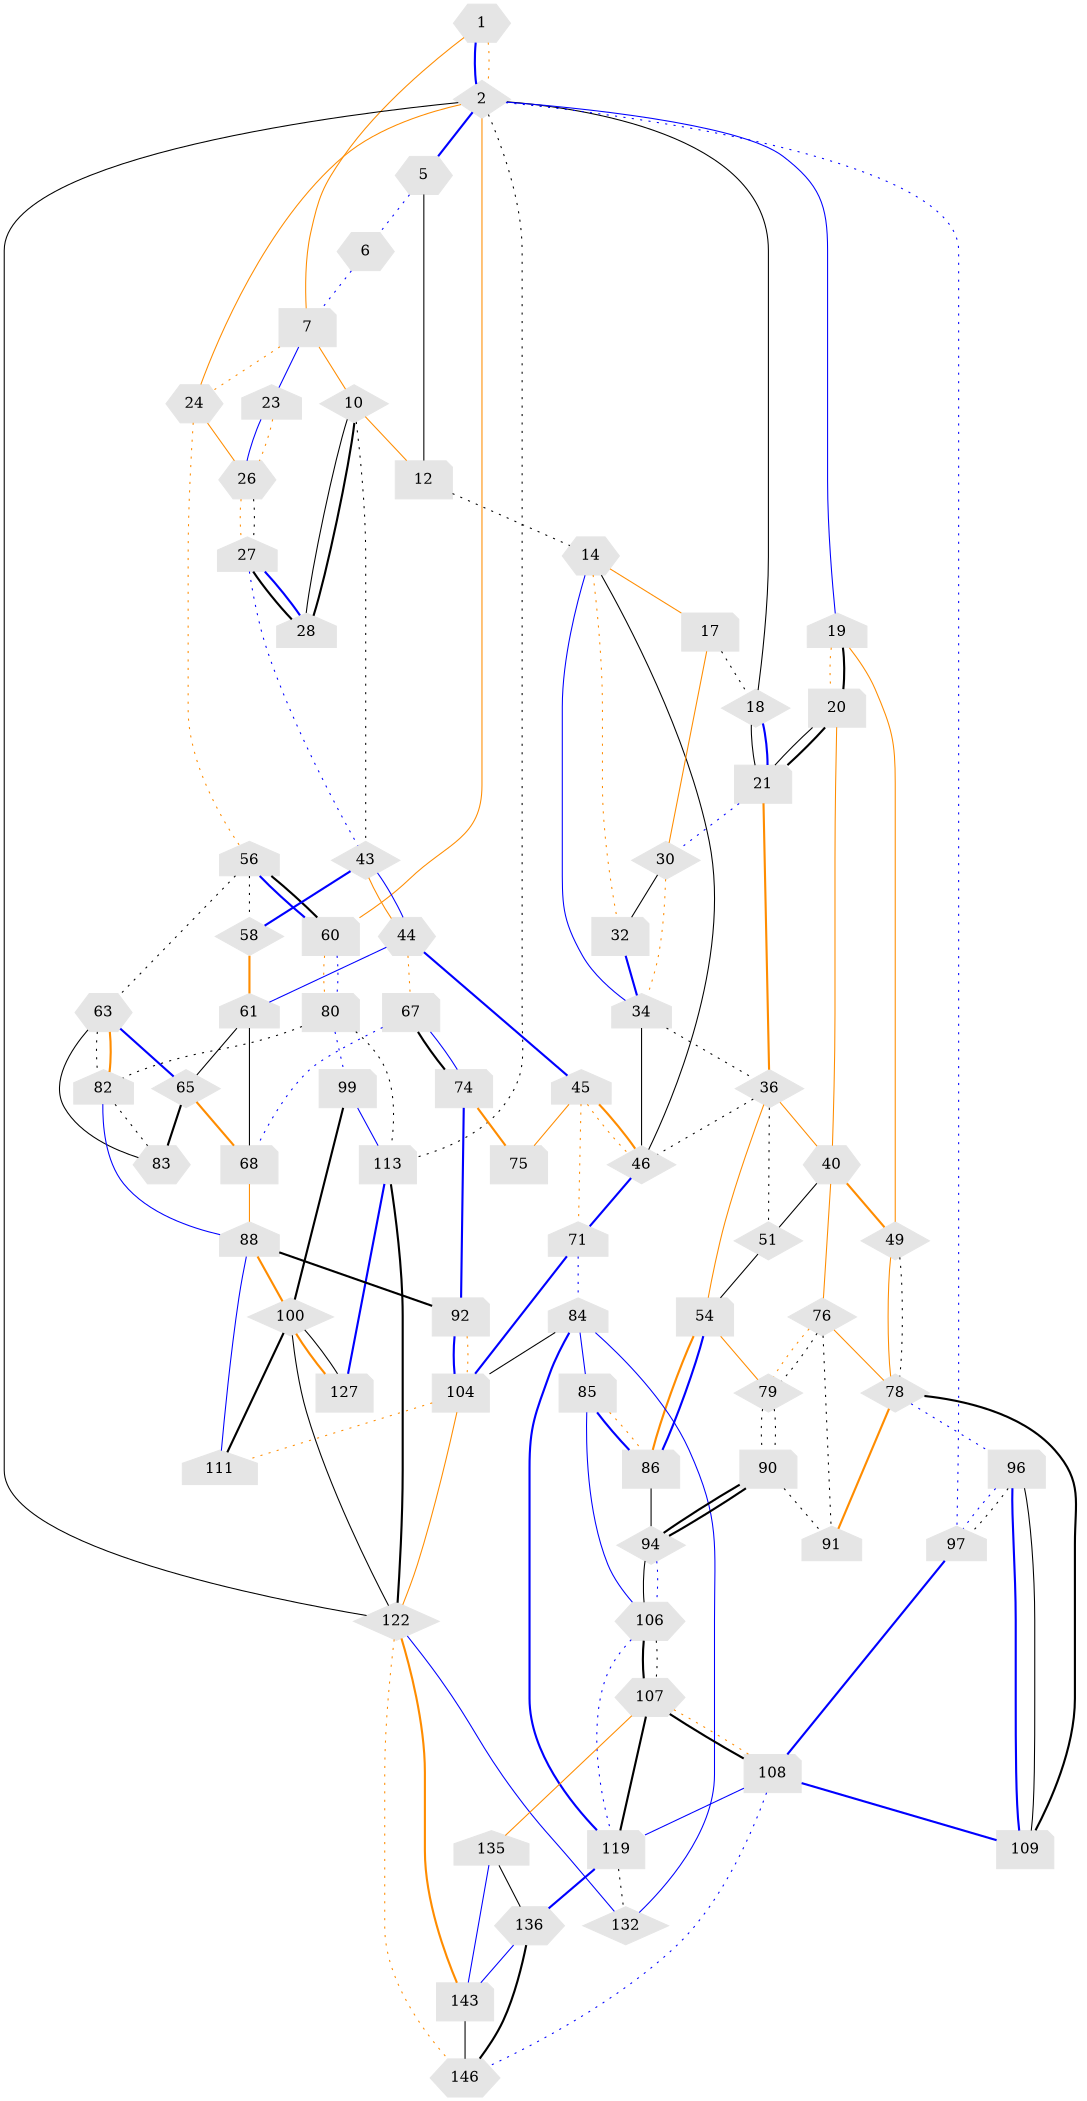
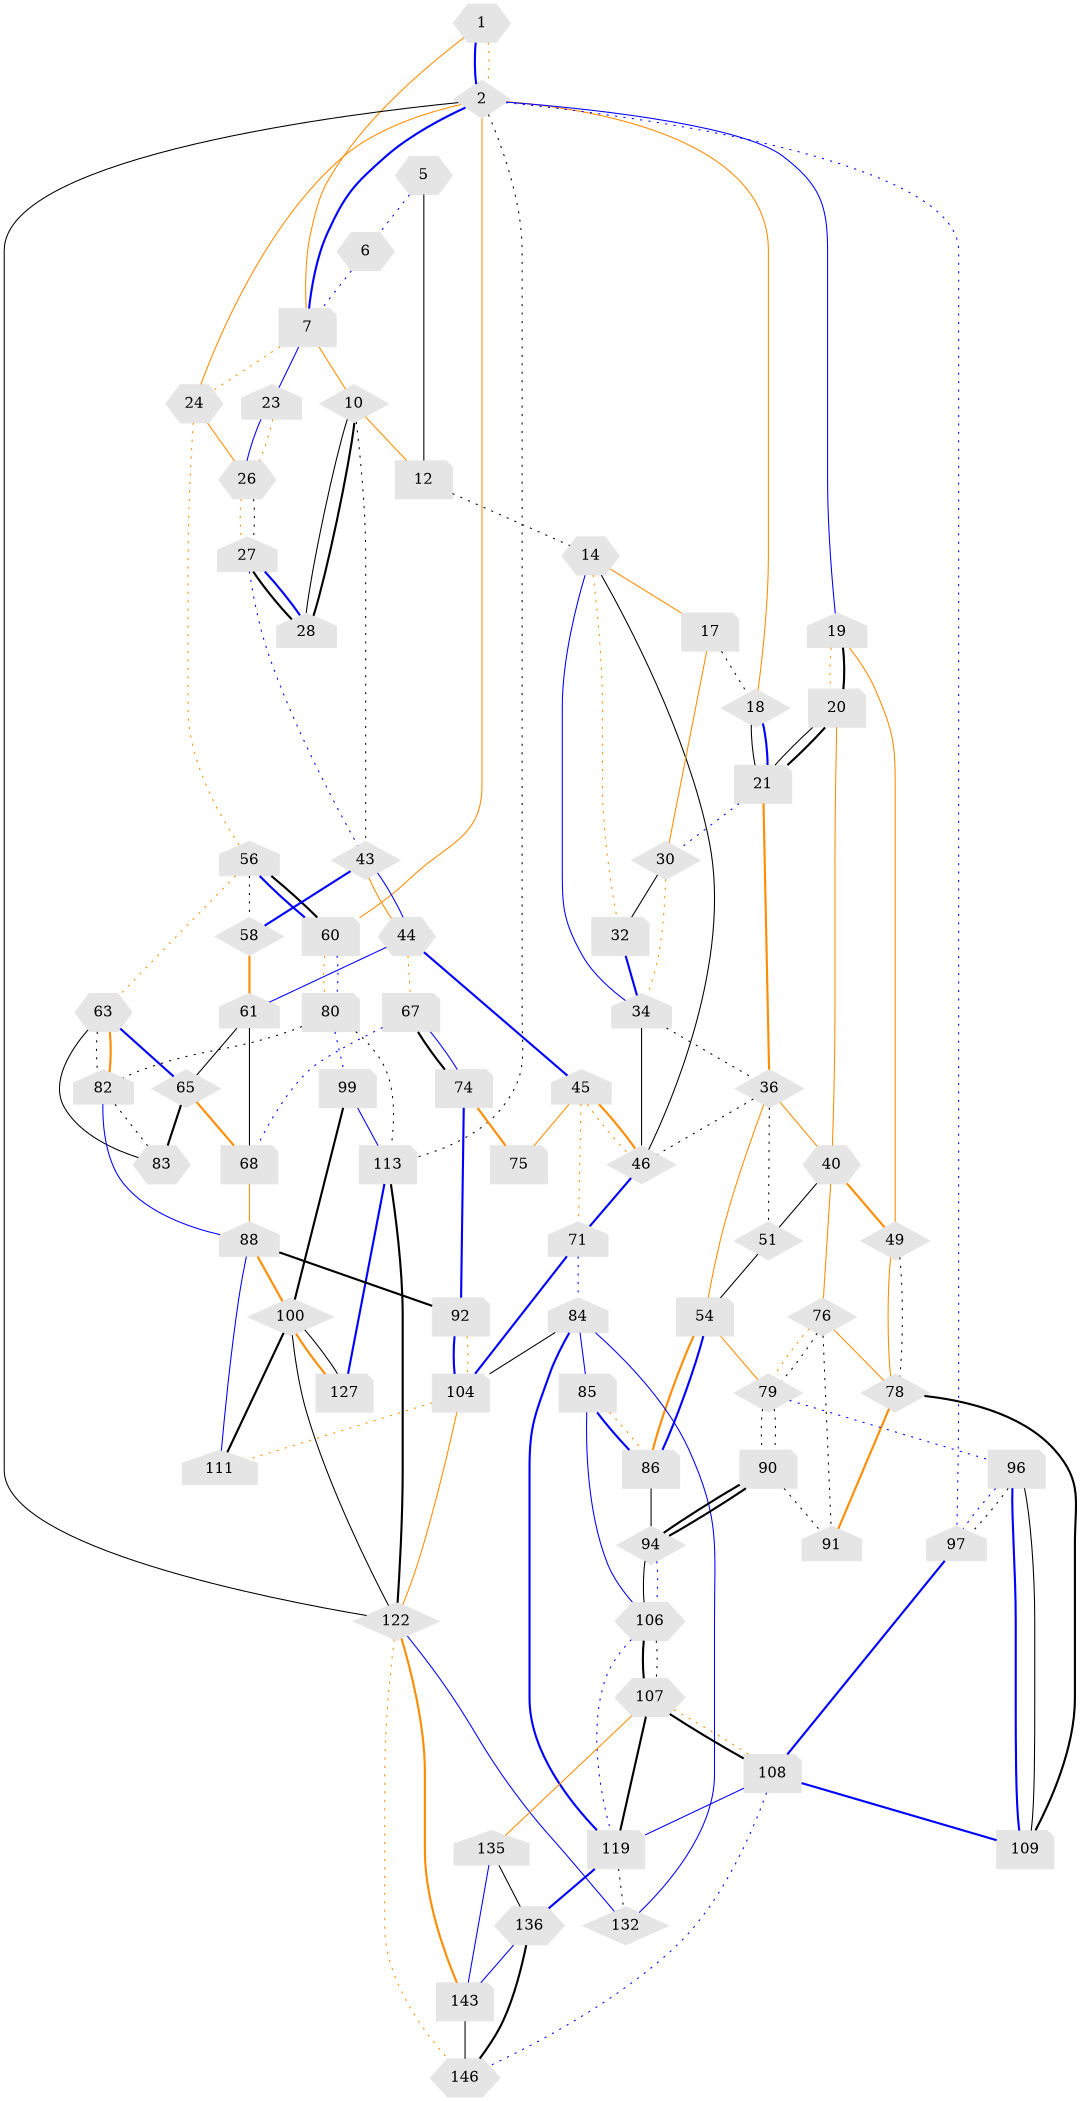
edge "2" -- "5": now "2" -- "7"
edge "2" -- "18": color black -> darkorange
edge "56" -- "63": color black -> darkorange
edge "78" -- "96": now "79" -- "96"
